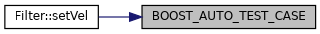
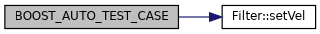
edge "Filter::setVel" -> "BOOST_AUTO_TEST_CASE": reversed
